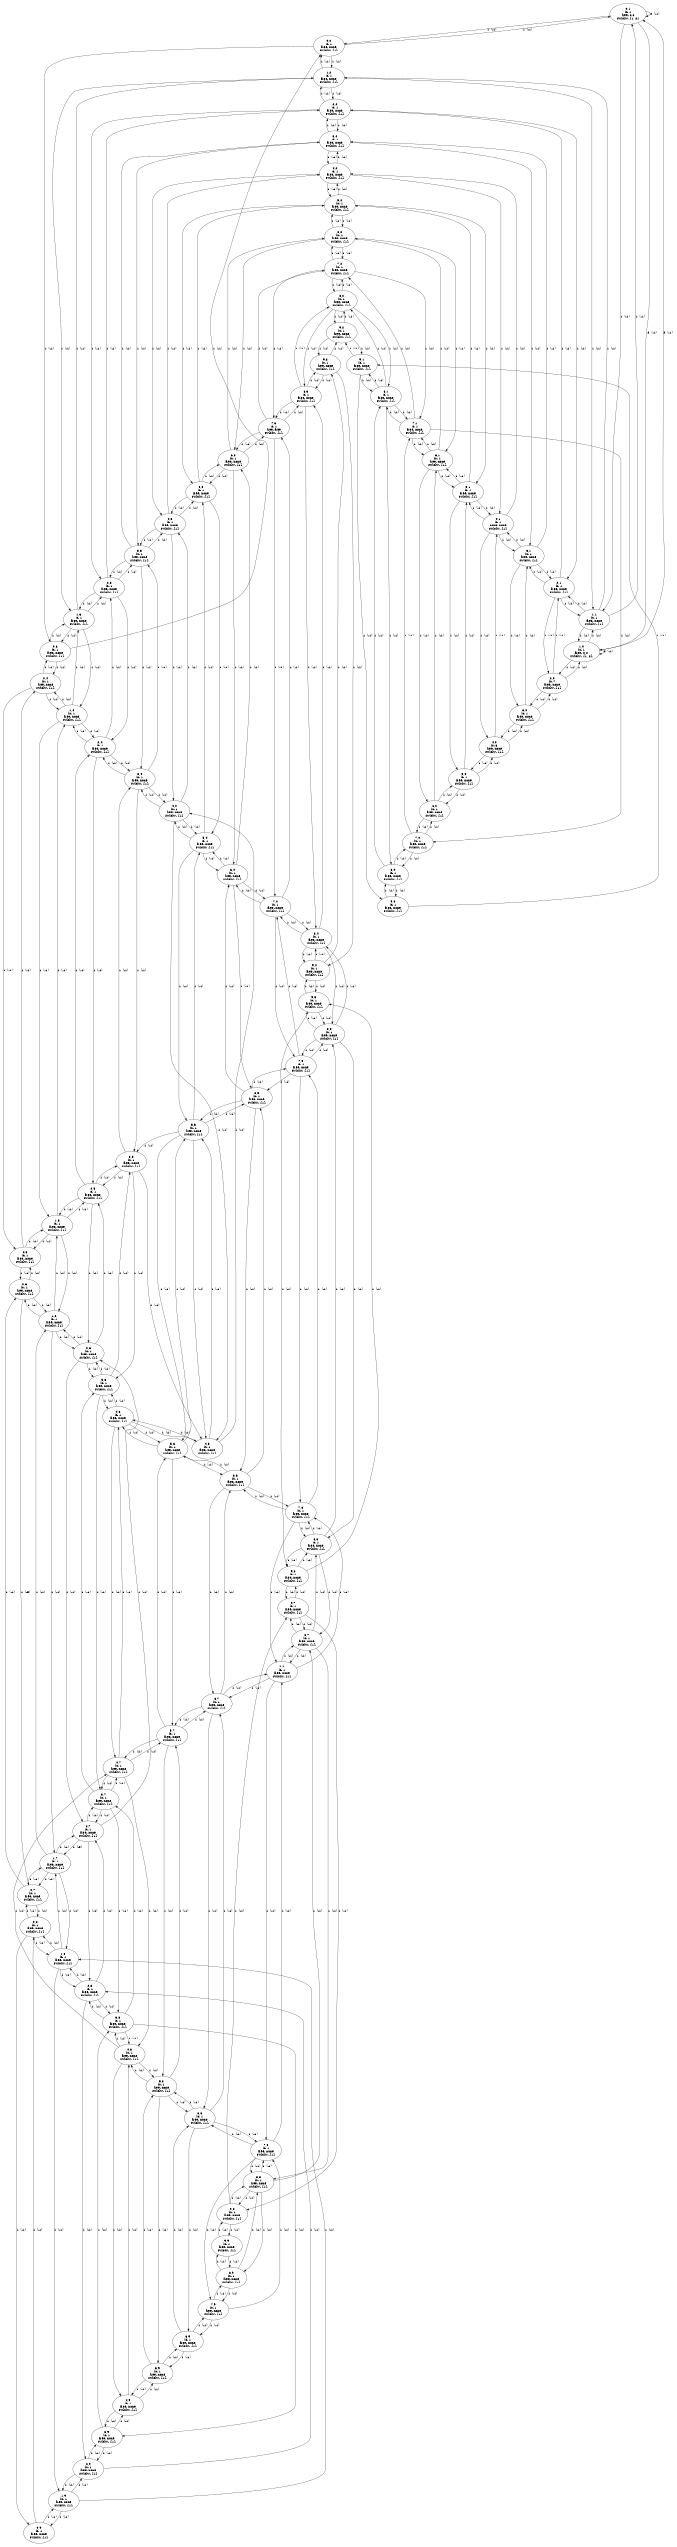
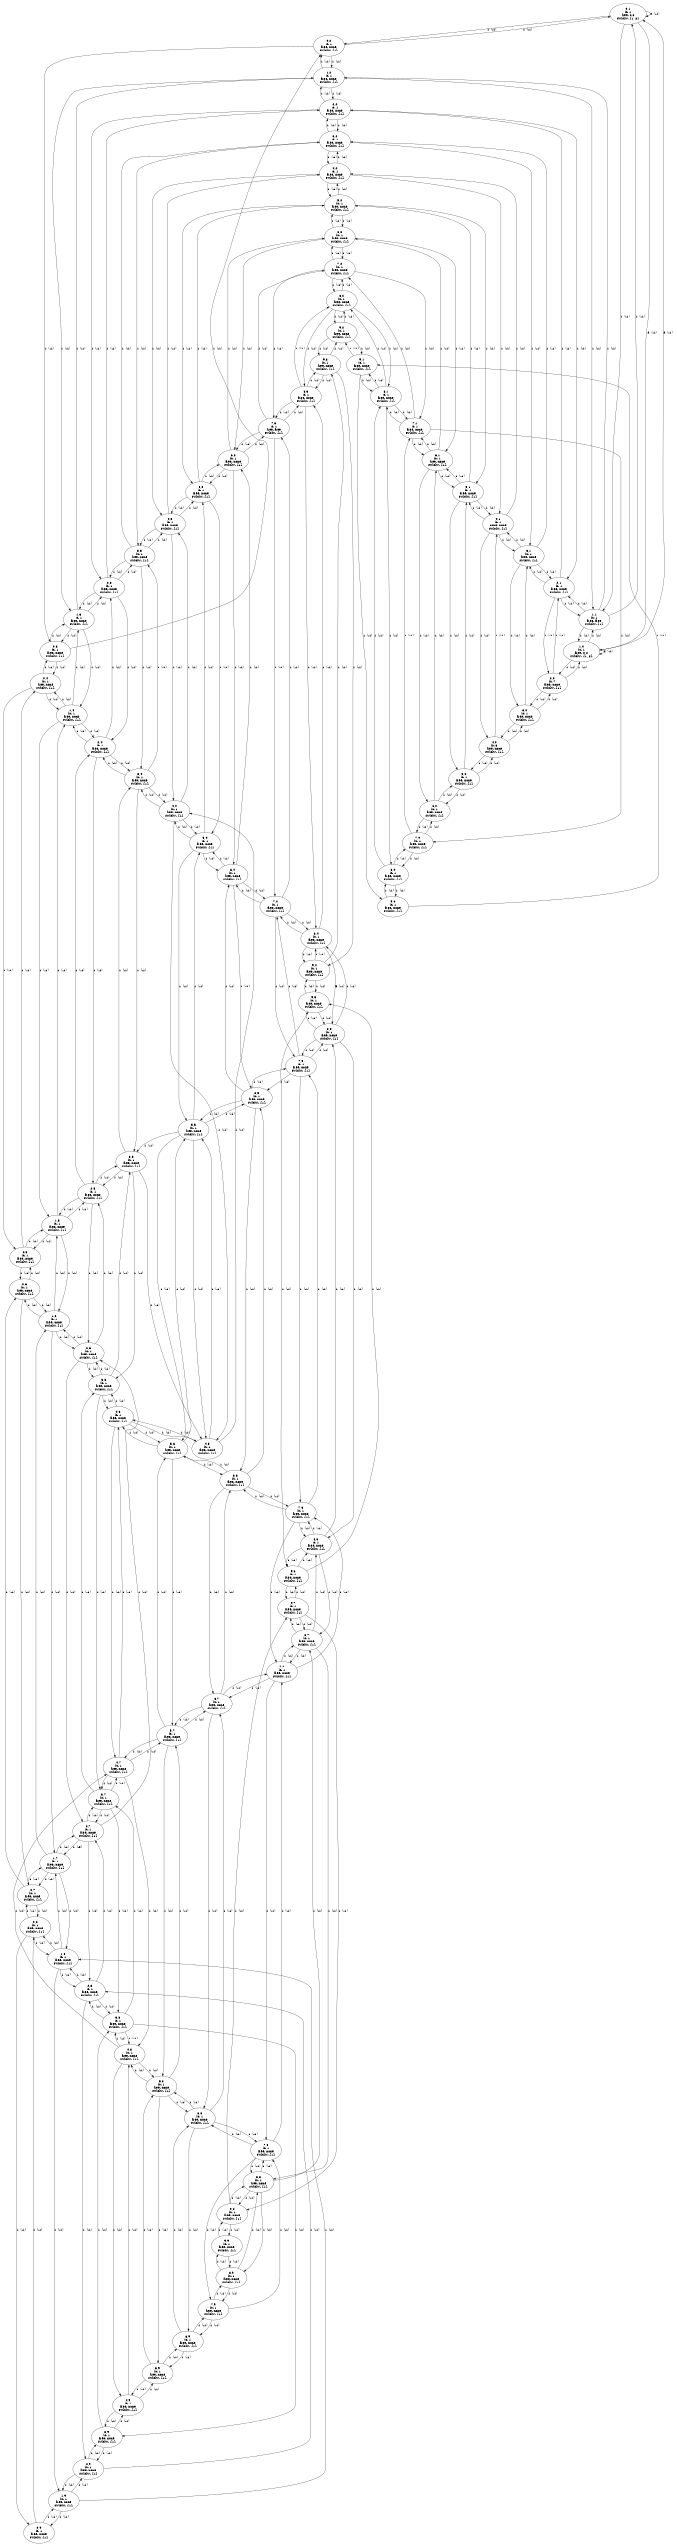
node "1,1 ic: 1 free: none swlolw: {1}": label "1,1 ic: 1 free: none swlolw: {1}" -> "1,1 ic: 1 free: free swlolw: {1}"
edge "8,4 ic: 1 free: none swlolw: {1}" -> "8,5 ic: 1 free: none swlolw: {1}": label "1  (-1) " -> "5  (-1) "
edge "0,6 ic: 1 free: none swlolw: {1}" -> "0,7 ic: 1 free: none swlolw: {1}": label "1  (-8) " -> "1  (-1) "
